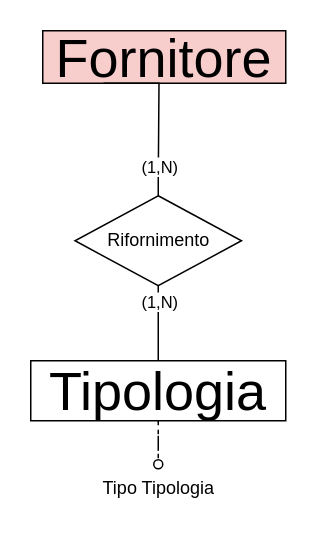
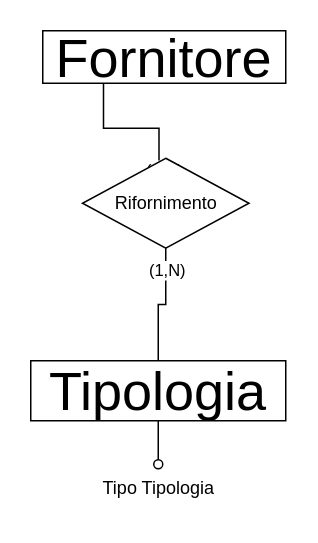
node "Fornitore": fillcolor #f8cecc -> #ffffff
node "Rifornimento": moved (158, 241) -> (166, 203)
edge "Tipologia" -> "Tipo Tipologia": style dashed -> solid
